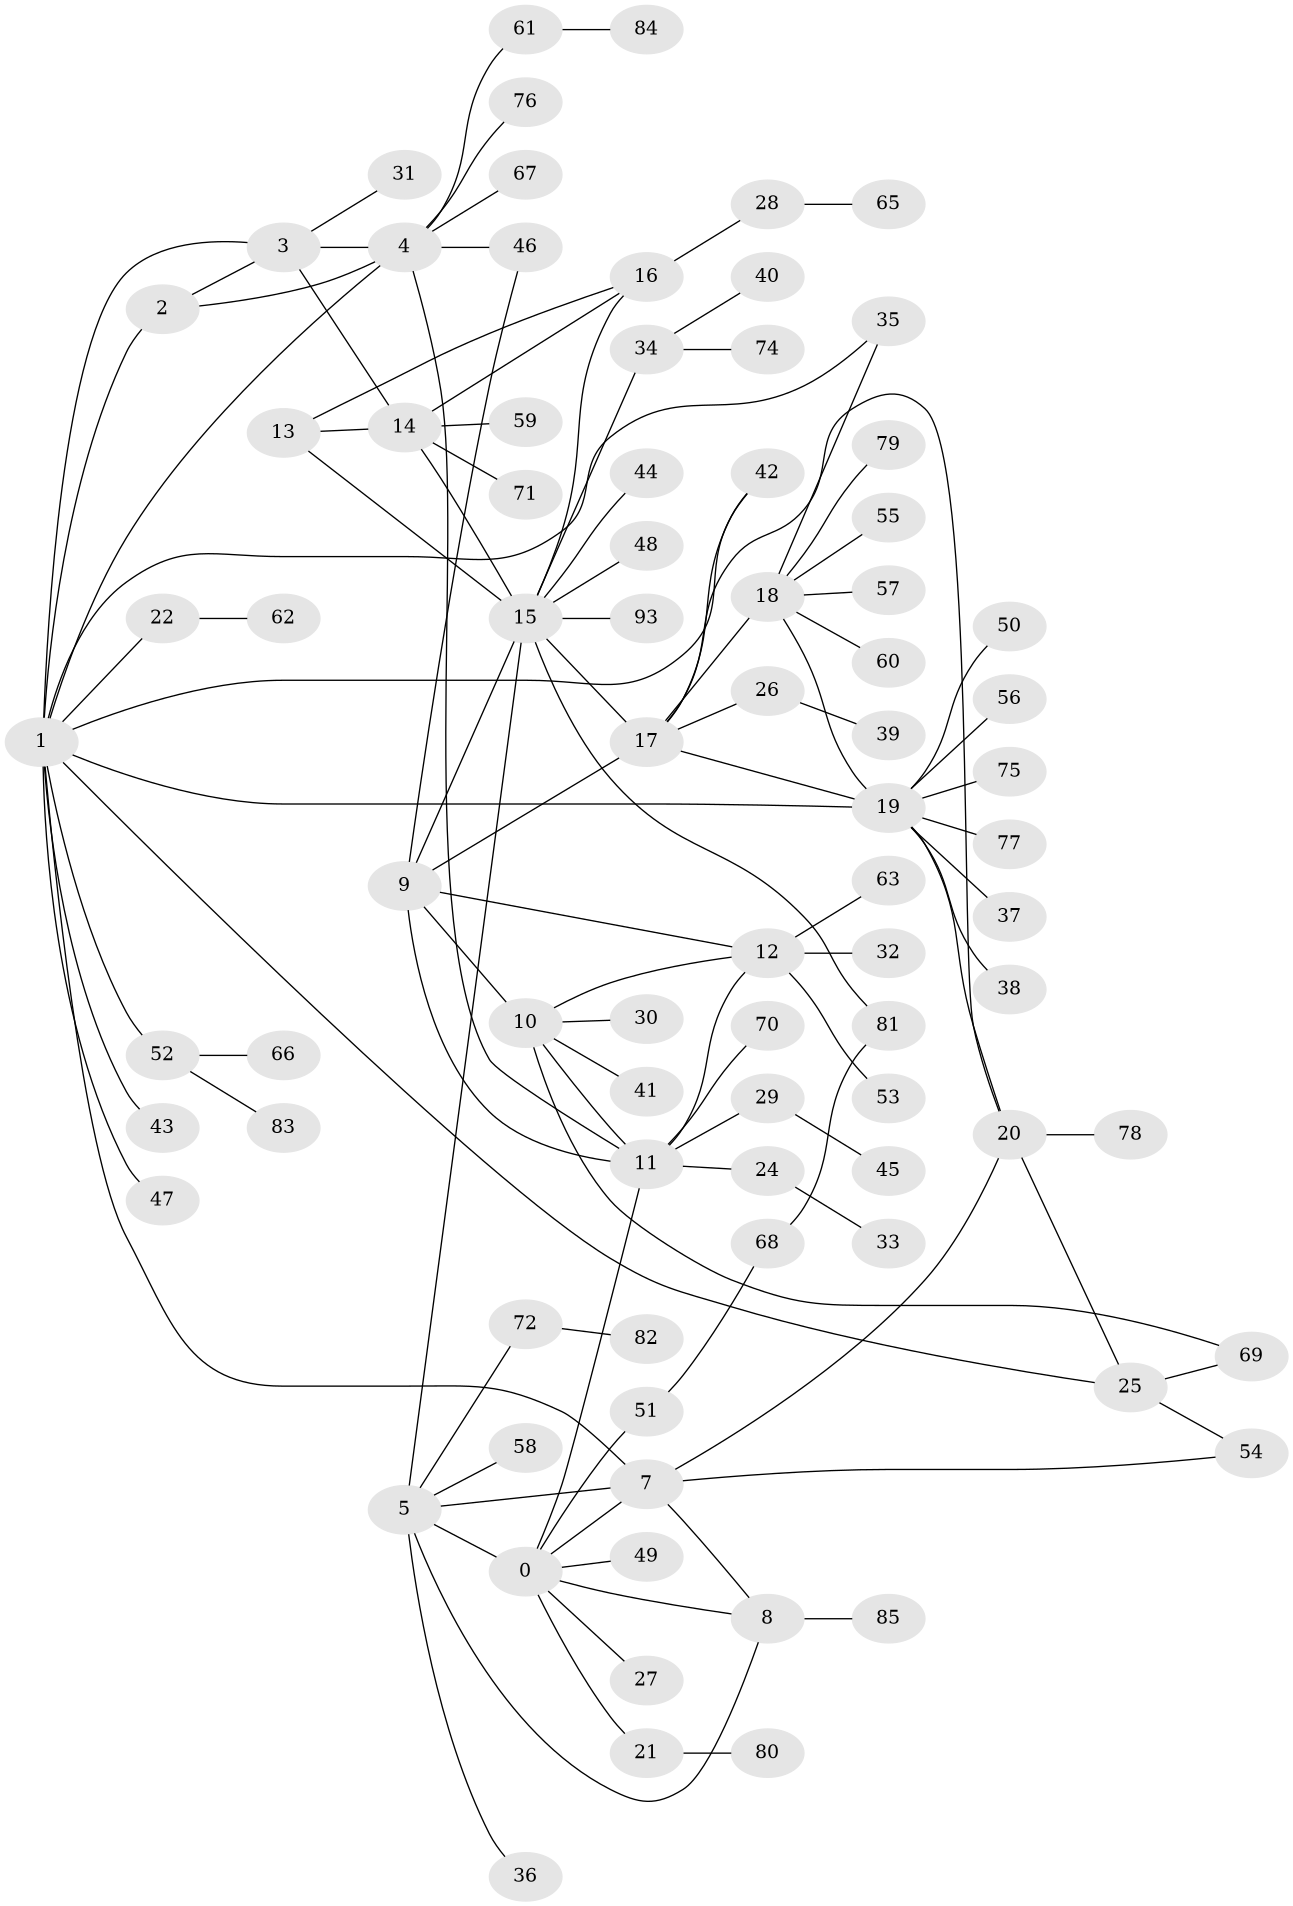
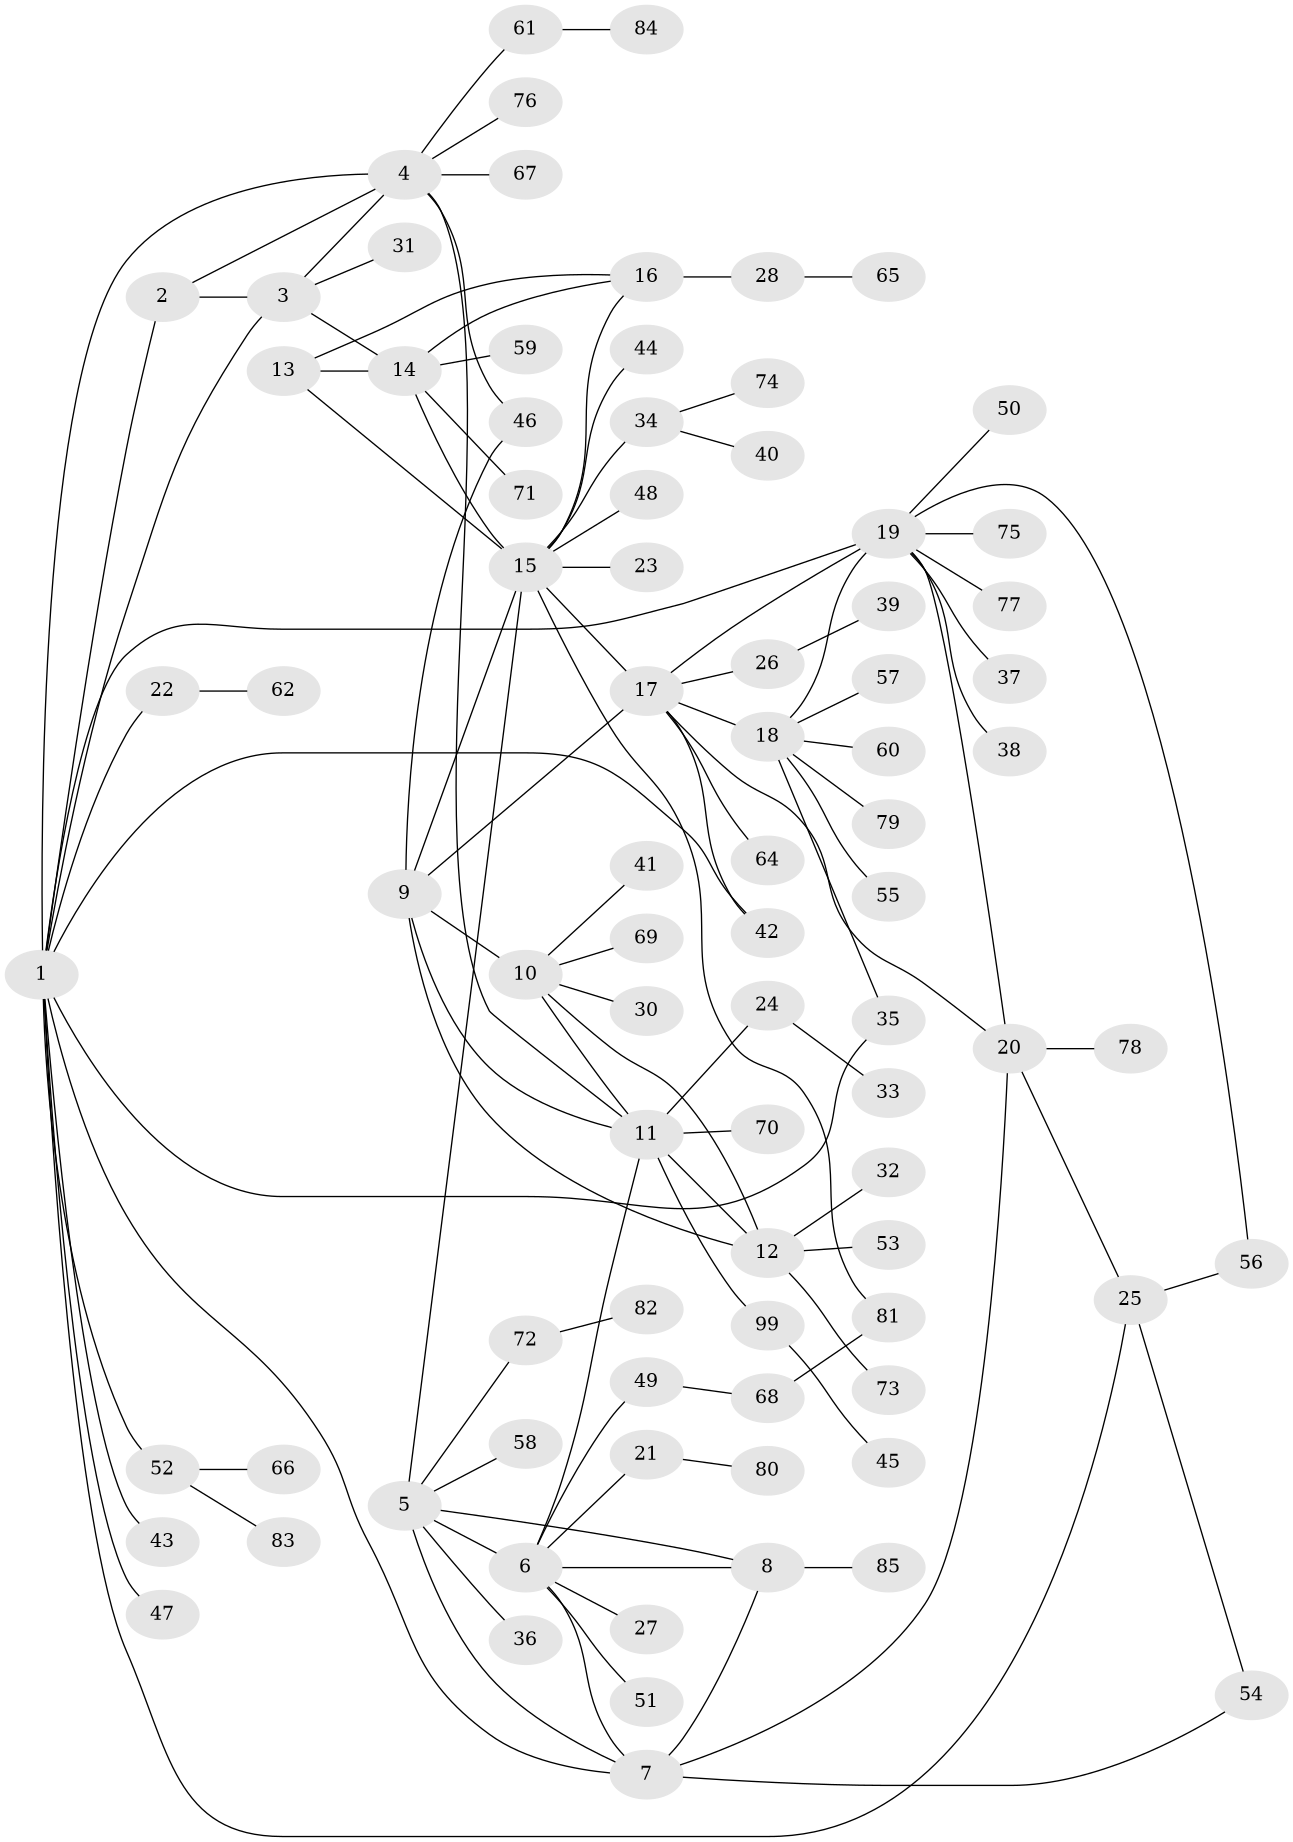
node "93": label "93" -> "23"
node "64": added
node "63": label "63" -> "73"
node "29": label "29" -> "99"
edge "68" -- "51": now "68" -- "49"
edge "69" -- "25": now "56" -- "25"
node "0": label "0" -> "6"
